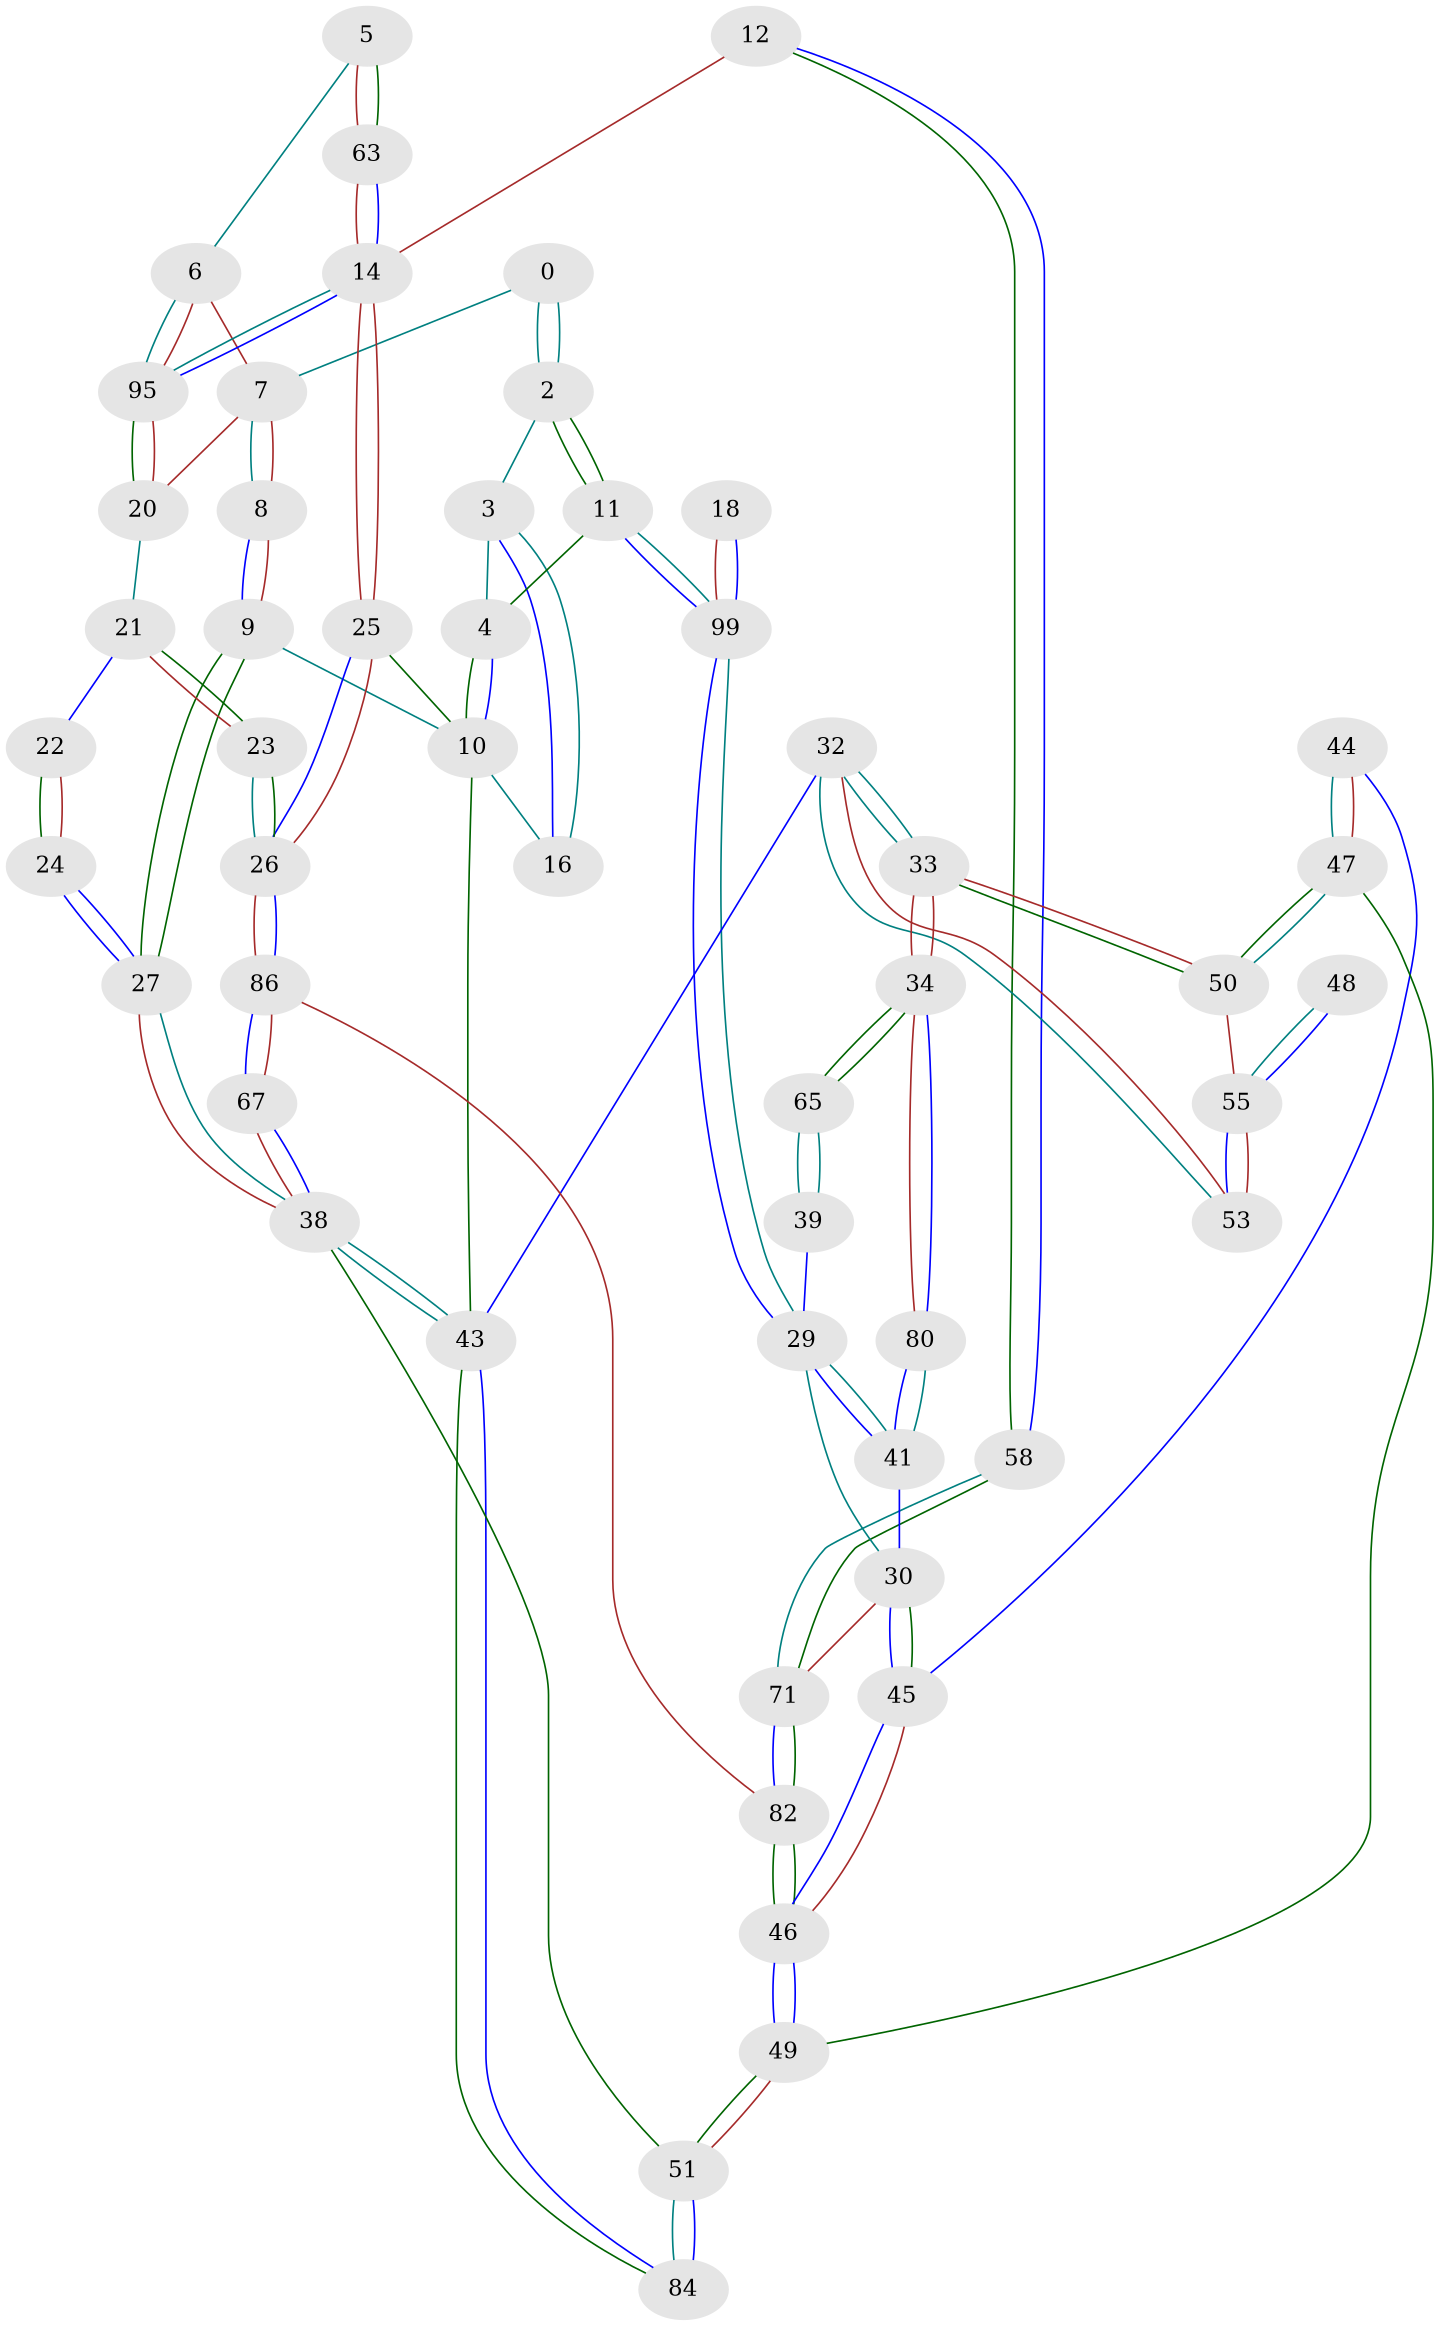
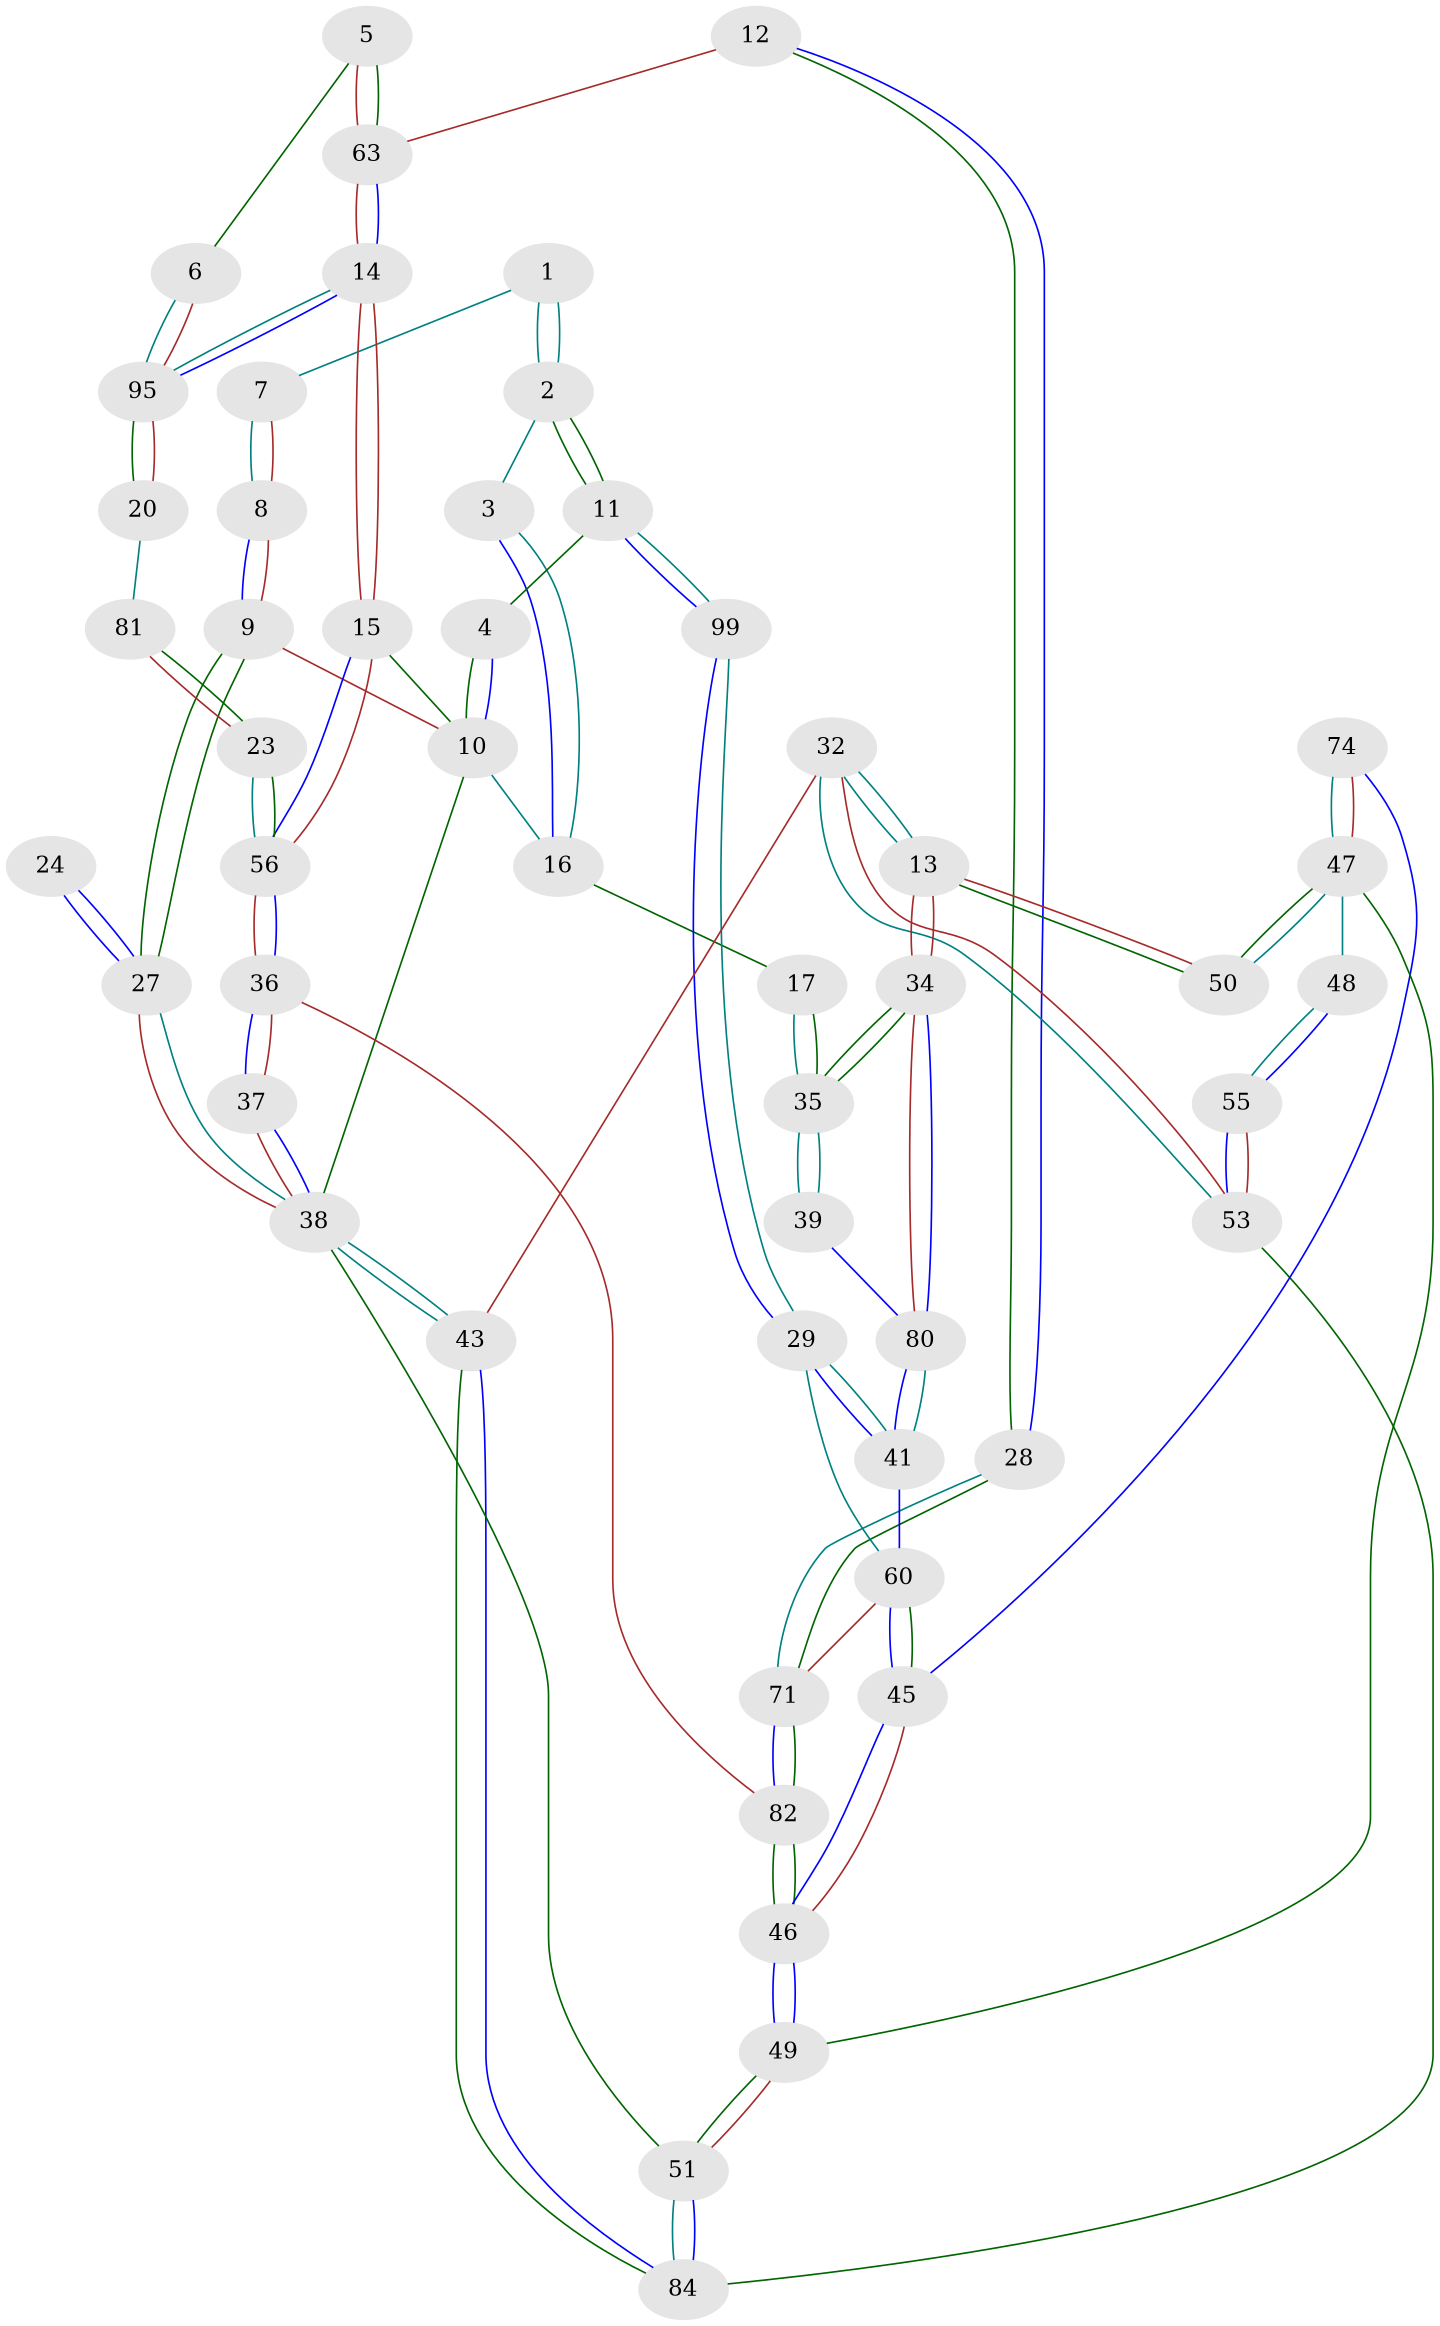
edge "5" -- "6": color teal -> darkgreen
edge "12" -- "14": now "12" -- "63"
node "0": label "0" -> "1"
edge "6" -- "7": removed
edge "7" -- "20": removed
node "18": removed
edge "3" -- "4": removed
node "21": label "21" -> "81"
node "25": label "25" -> "15"
edge "9" -- "10": color teal -> brown
node "22": removed
node "44": label "44" -> "74"
node "26": label "26" -> "56"
node "33": label "33" -> "13"
edge "47" -- "48": added
node "86": label "86" -> "36"
node "17": added
edge "10" -- "43": now "10" -- "38"
edge "32" -- "43": color blue -> brown
edge "50" -- "55": removed
node "67": label "67" -> "37"
node "65": label "65" -> "35"
edge "39" -- "29": now "39" -- "80"
node "58": label "58" -> "28"
node "30": label "30" -> "60"
edge "53" -- "84": added
